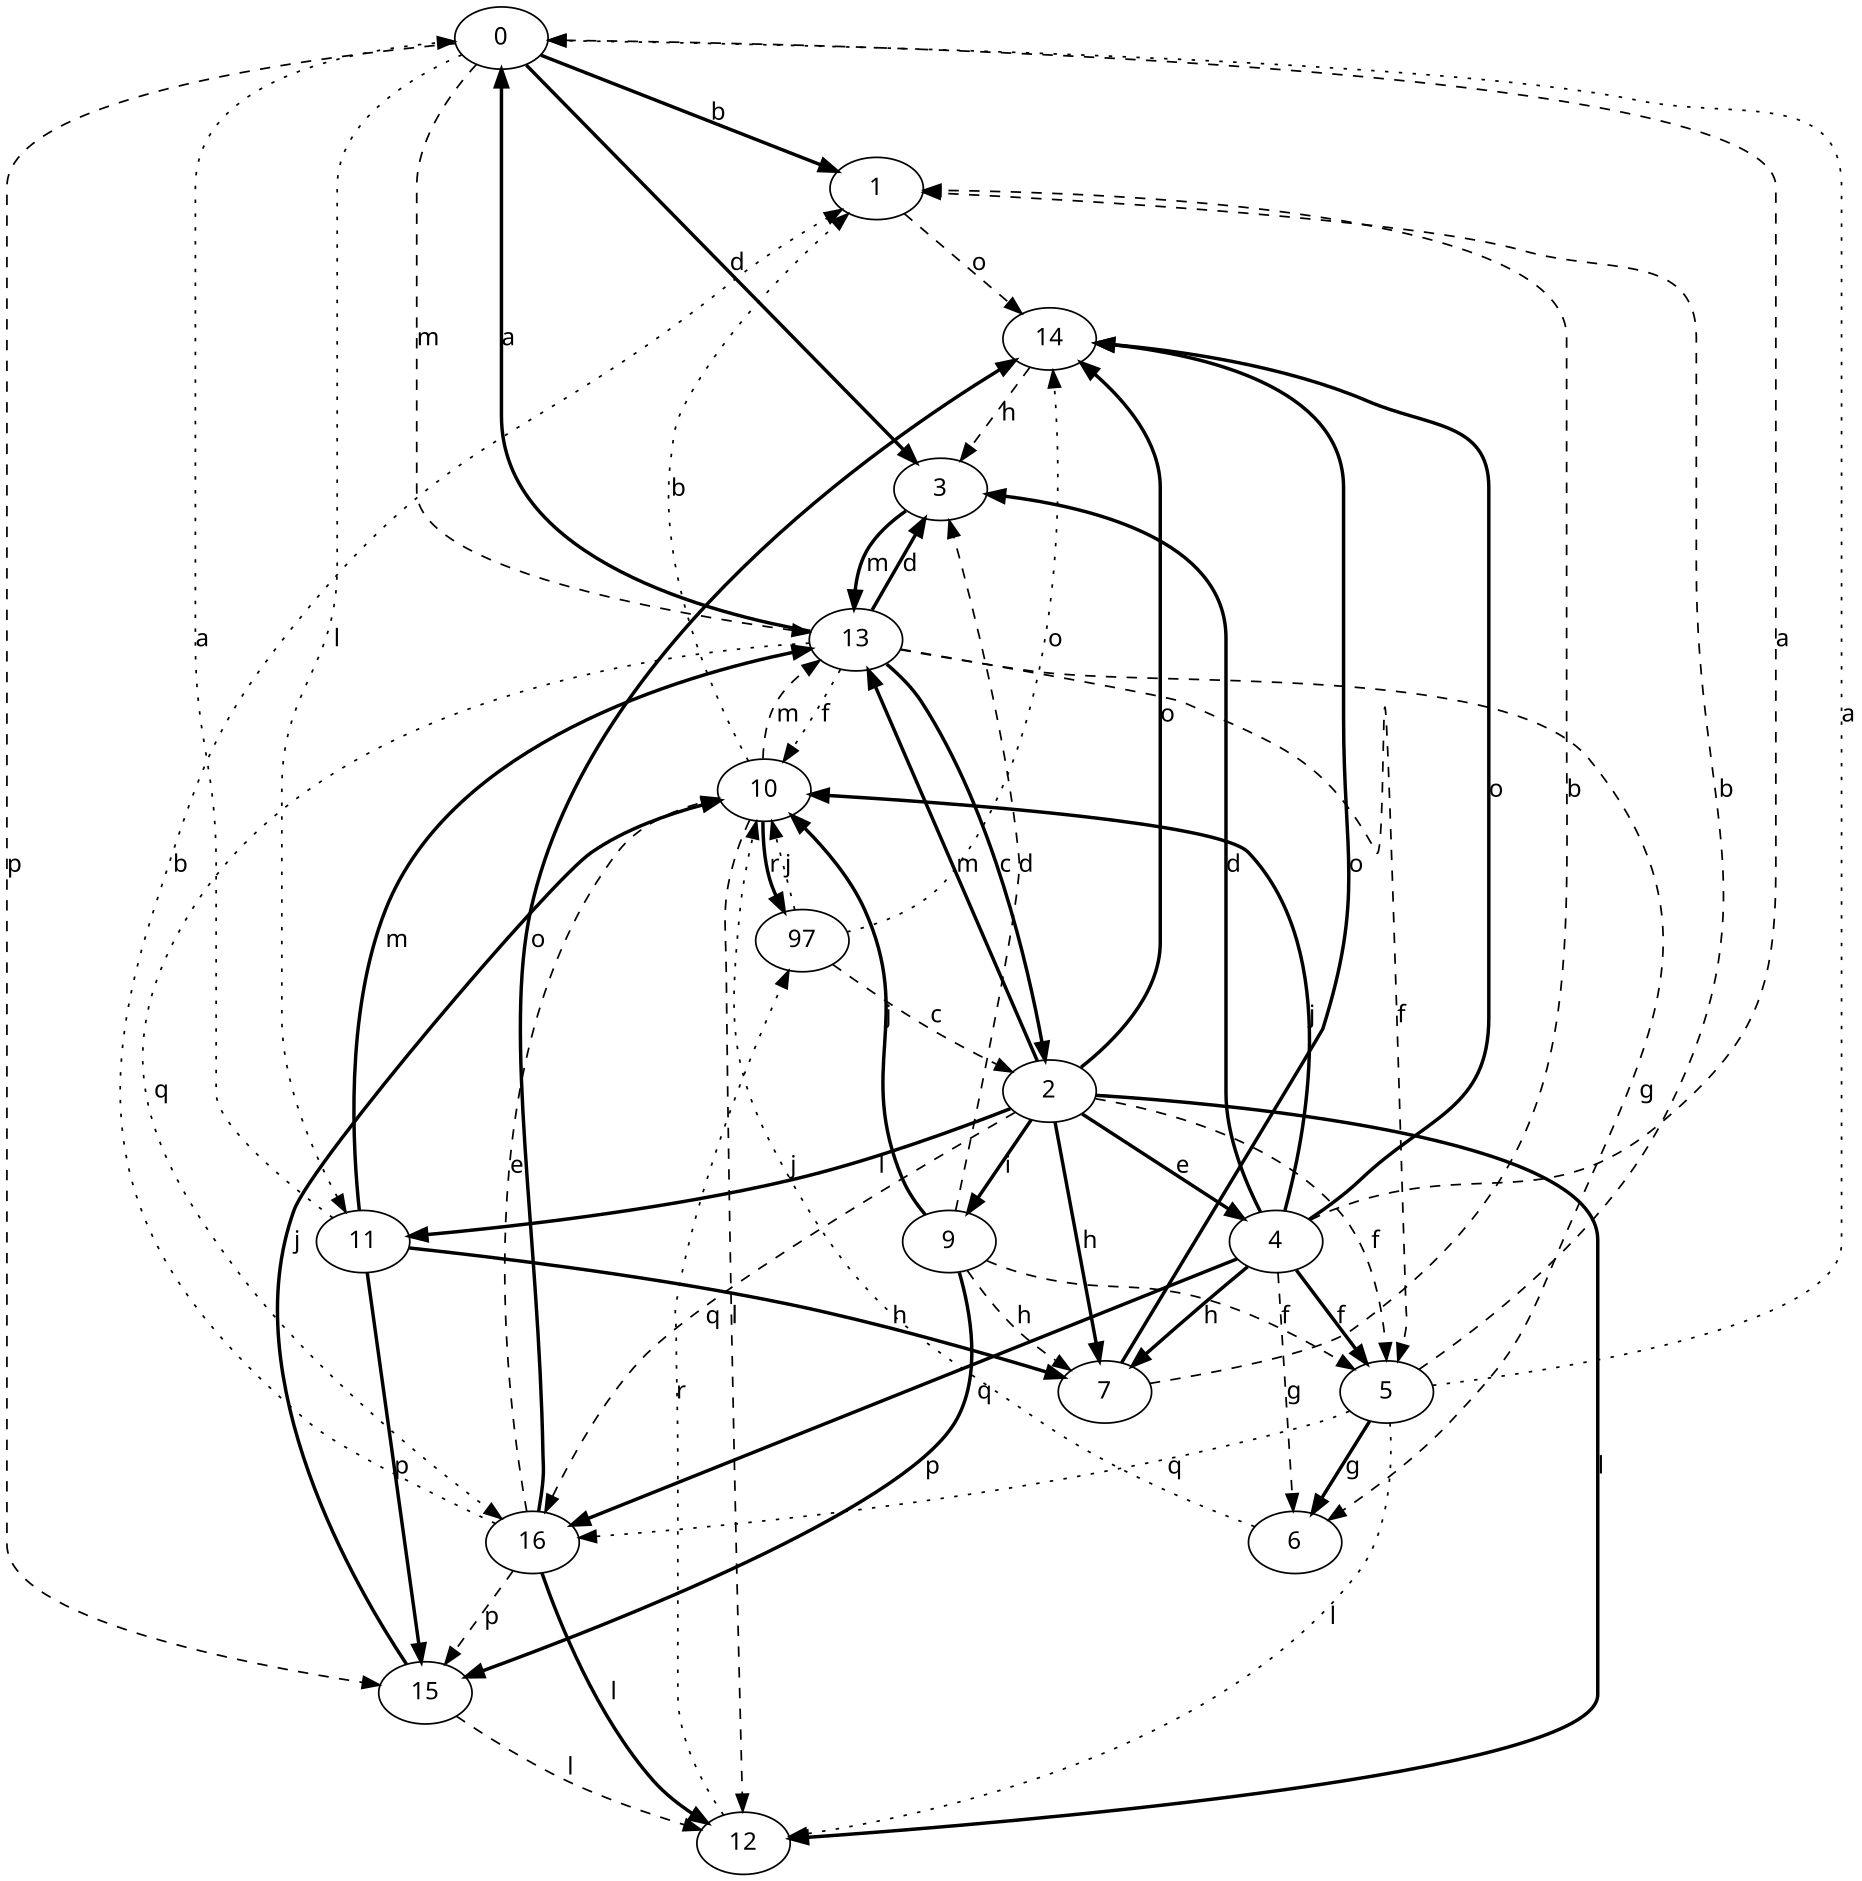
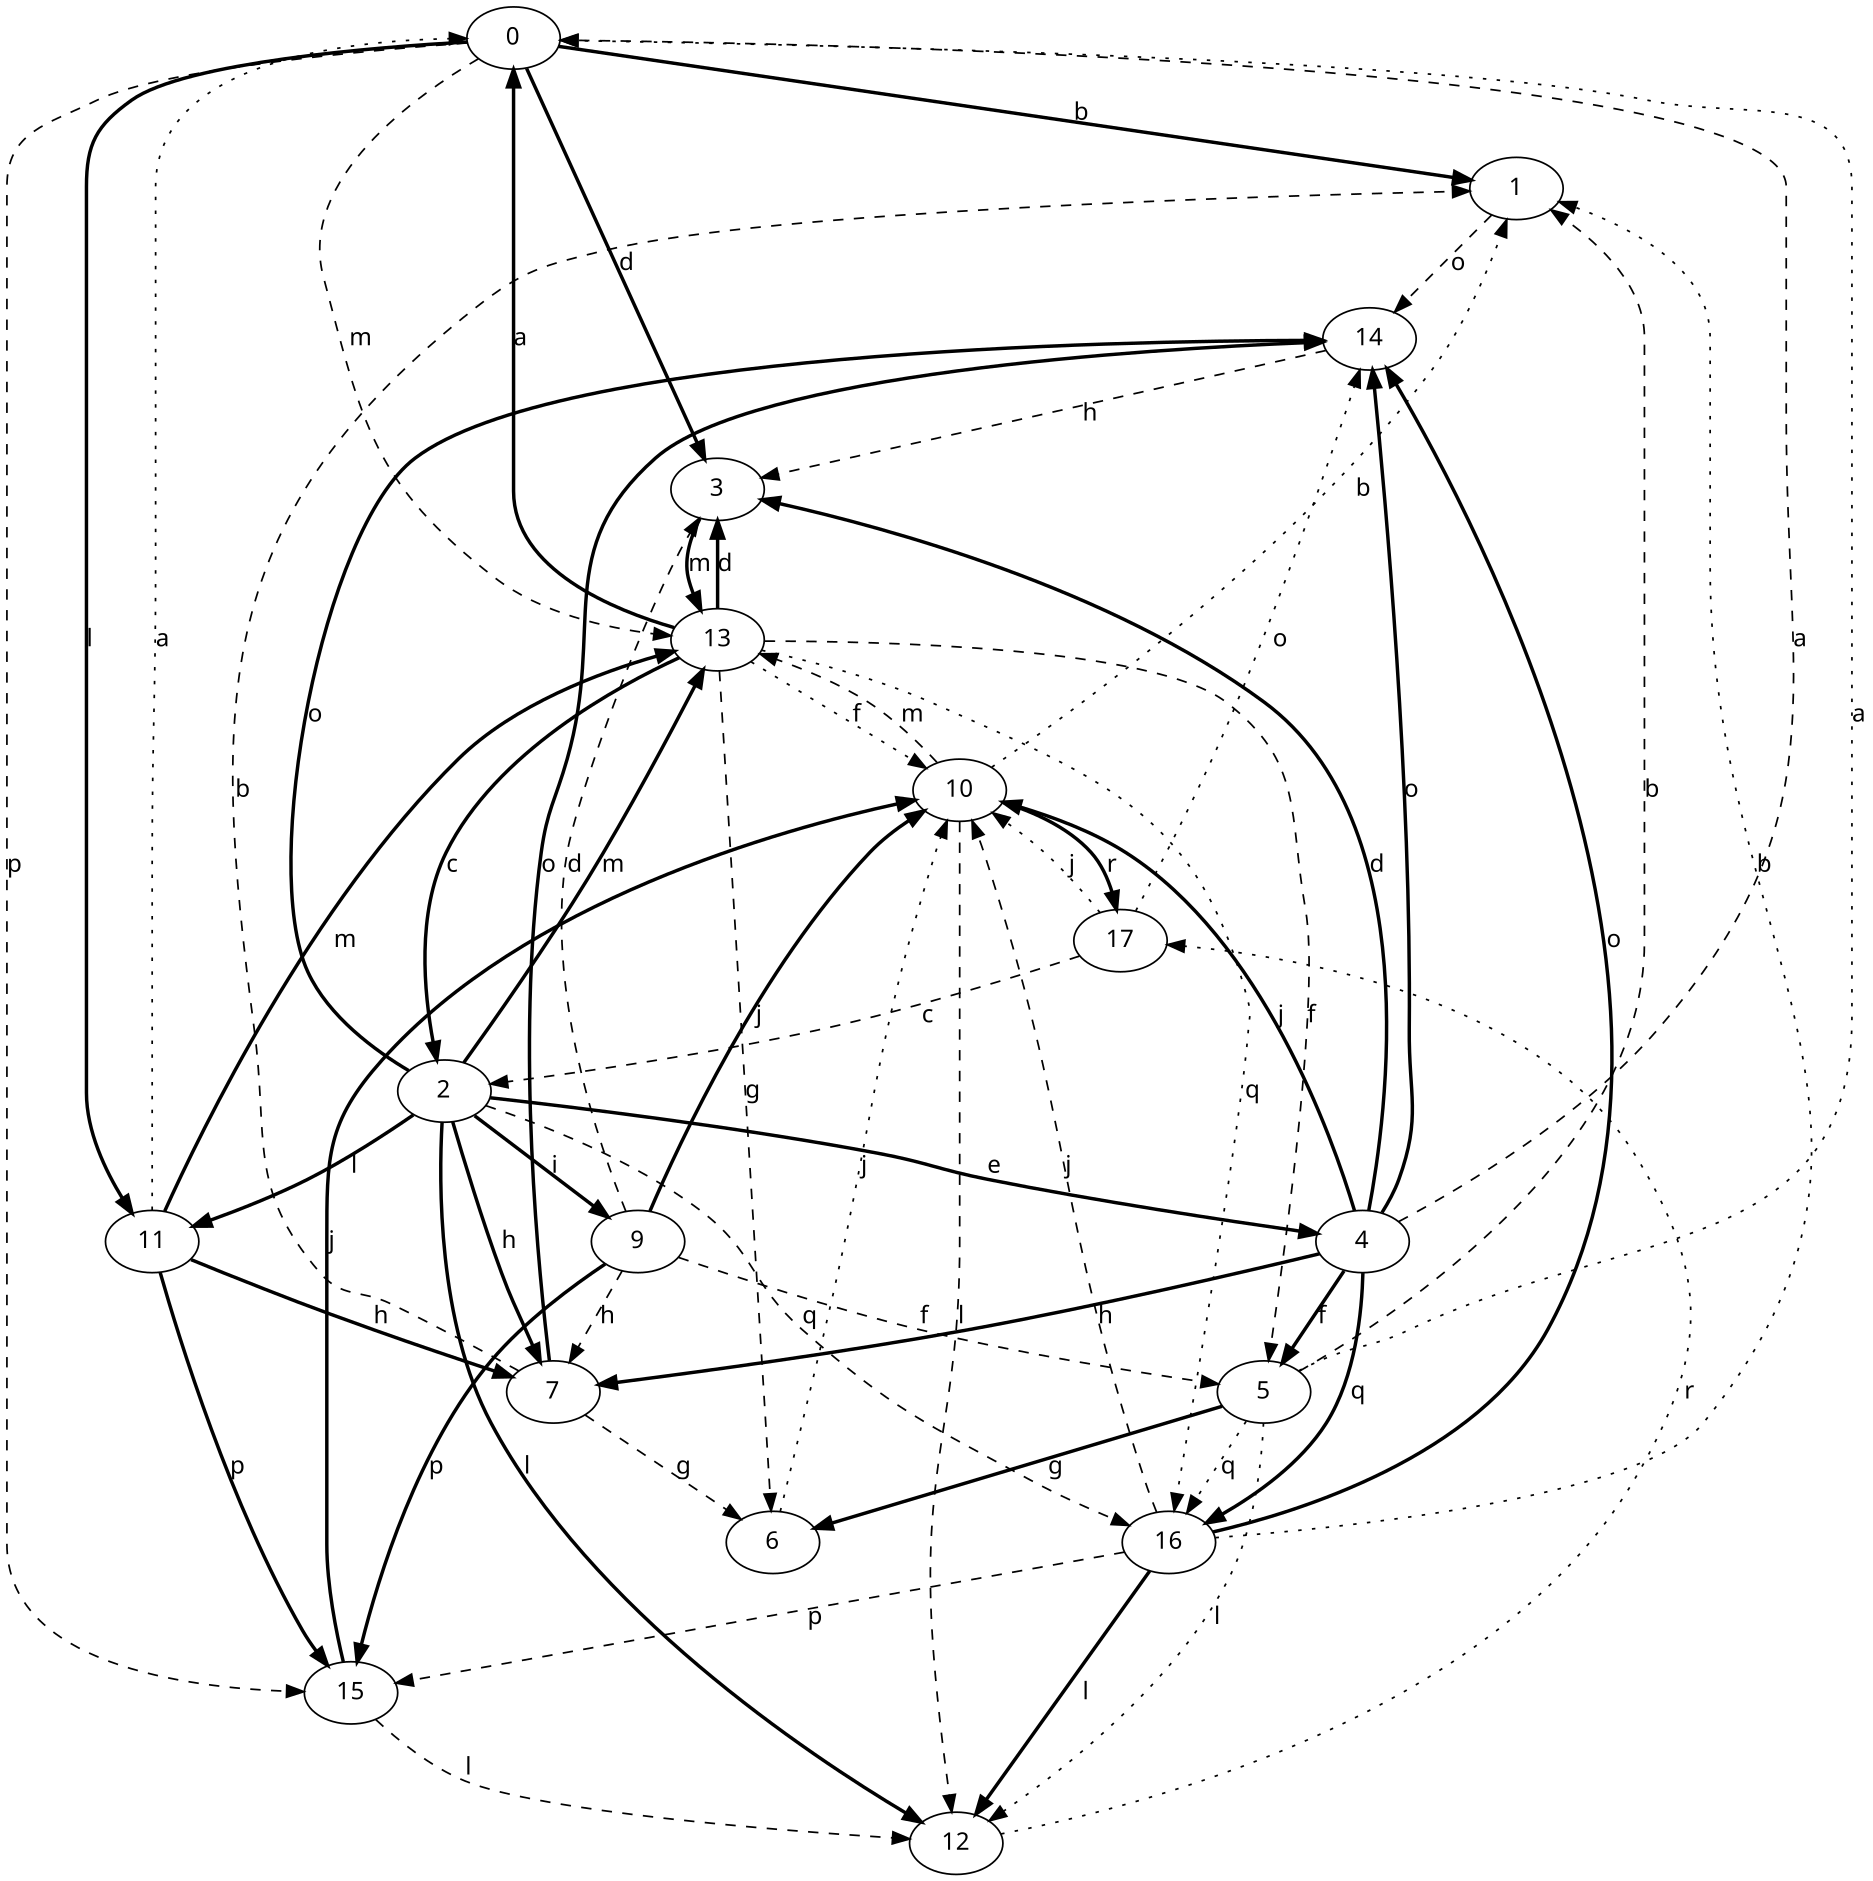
edge "0" -> "11": style dotted -> bold
node "97": label "97" -> "17"
edge "2" -> "5": removed, label "f"
edge "16" -> "10": label "e" -> "j"
edge "4" -> "6": now "7" -> "6"
